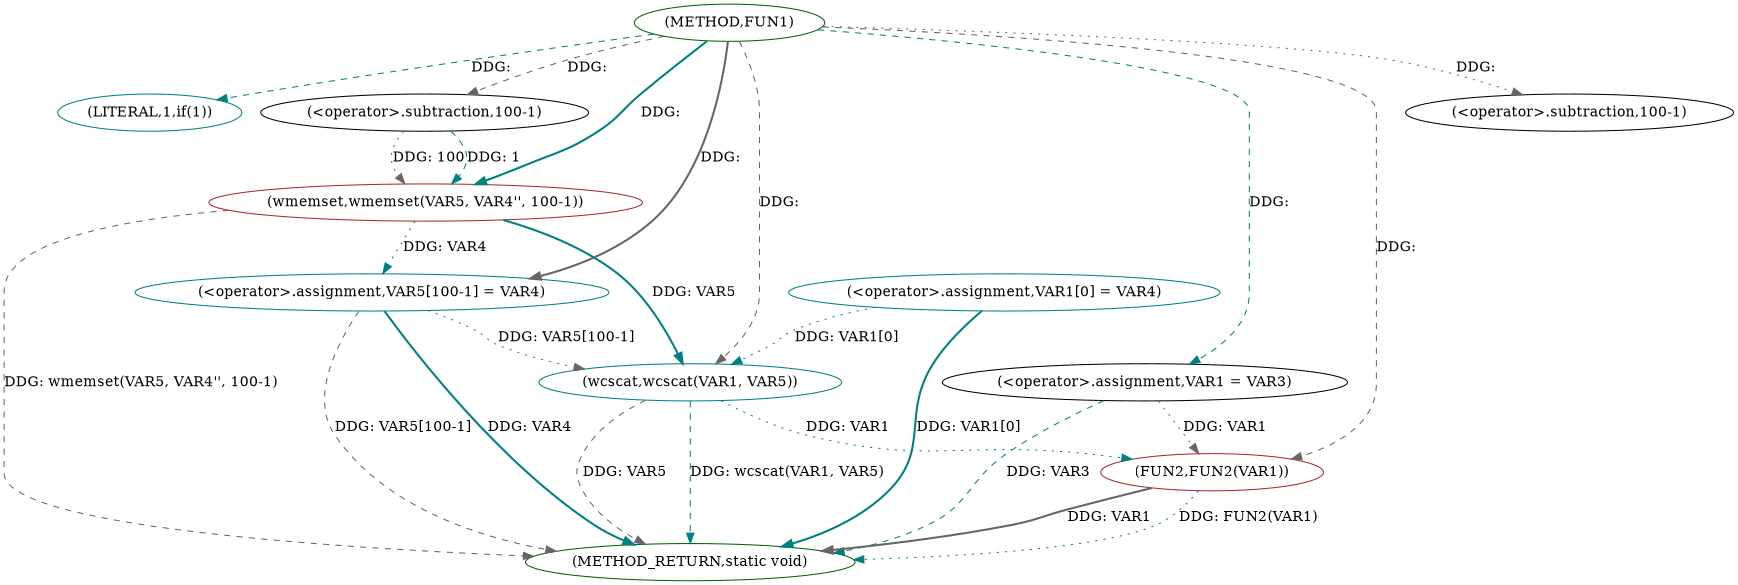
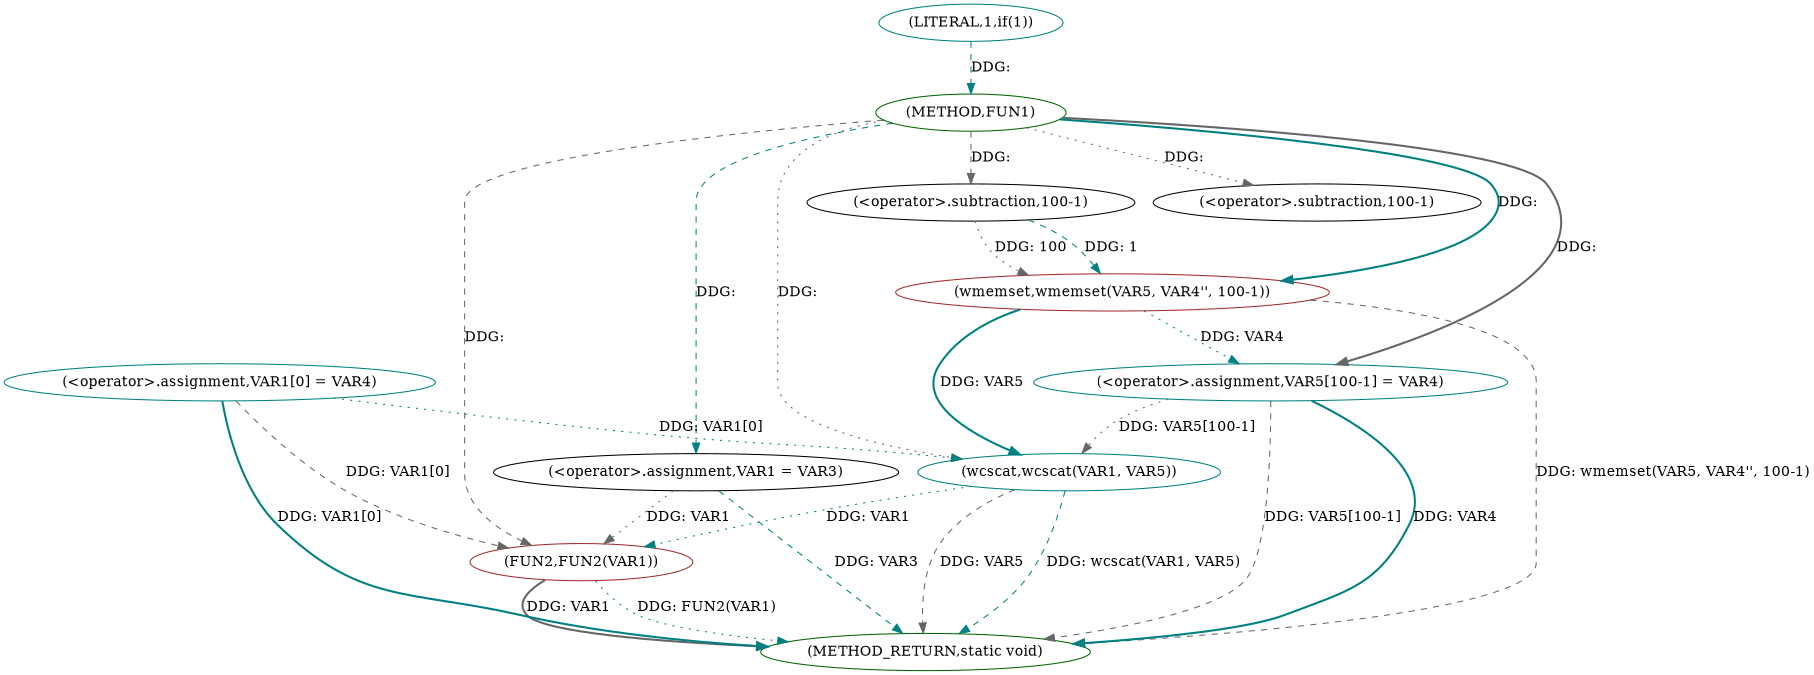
edge "(METHOD,FUN1)" -> "(LITERAL,1,if(1))": reversed
edge "(METHOD,FUN1)" -> "(wcscat,wcscat(VAR1, VAR5))": style dashed -> dotted
edge "(<operator>.assignment,VAR1[0] = VAR4)" -> "(FUN2,FUN2(VAR1))": added, label "DDG: VAR1[0]"
